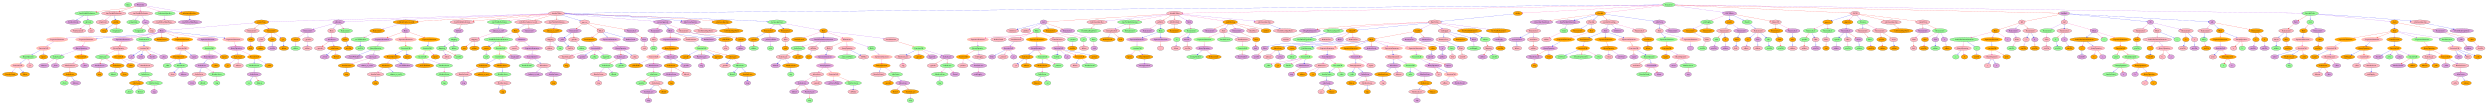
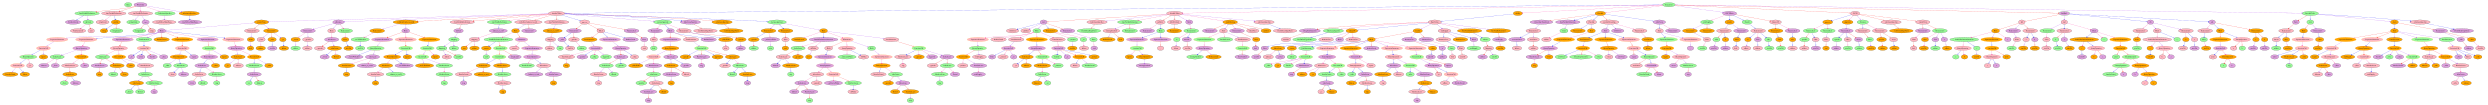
node "increaseApproval": fillcolor plum -> palegreen
